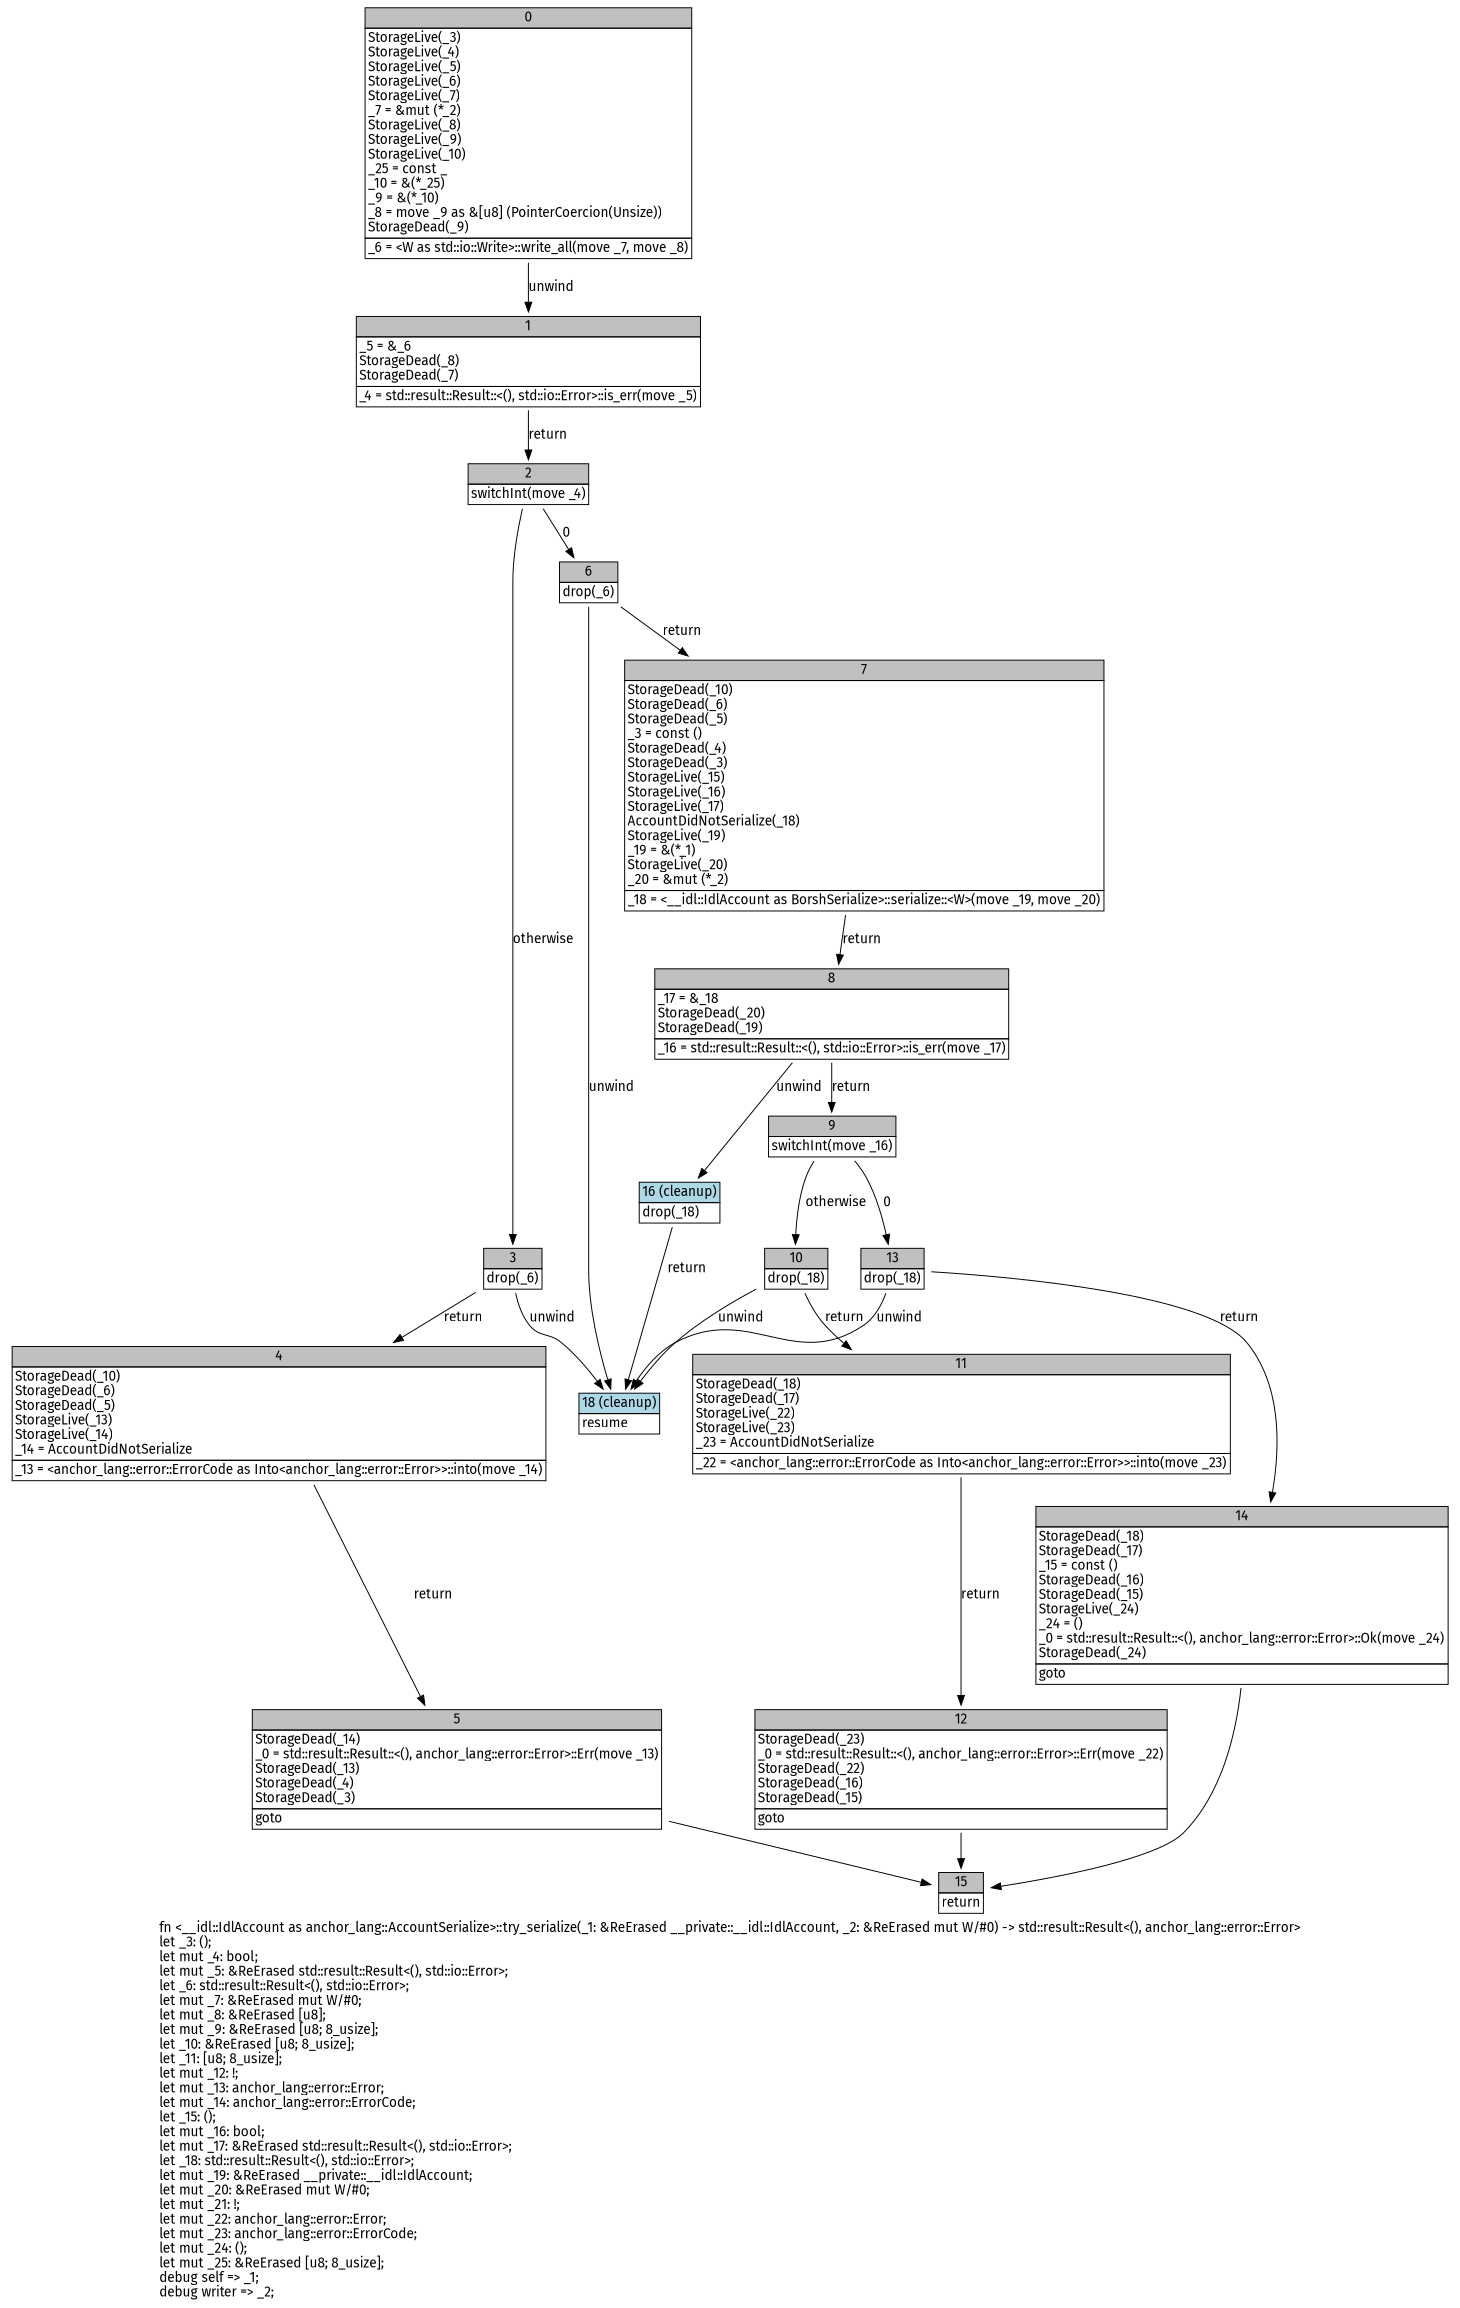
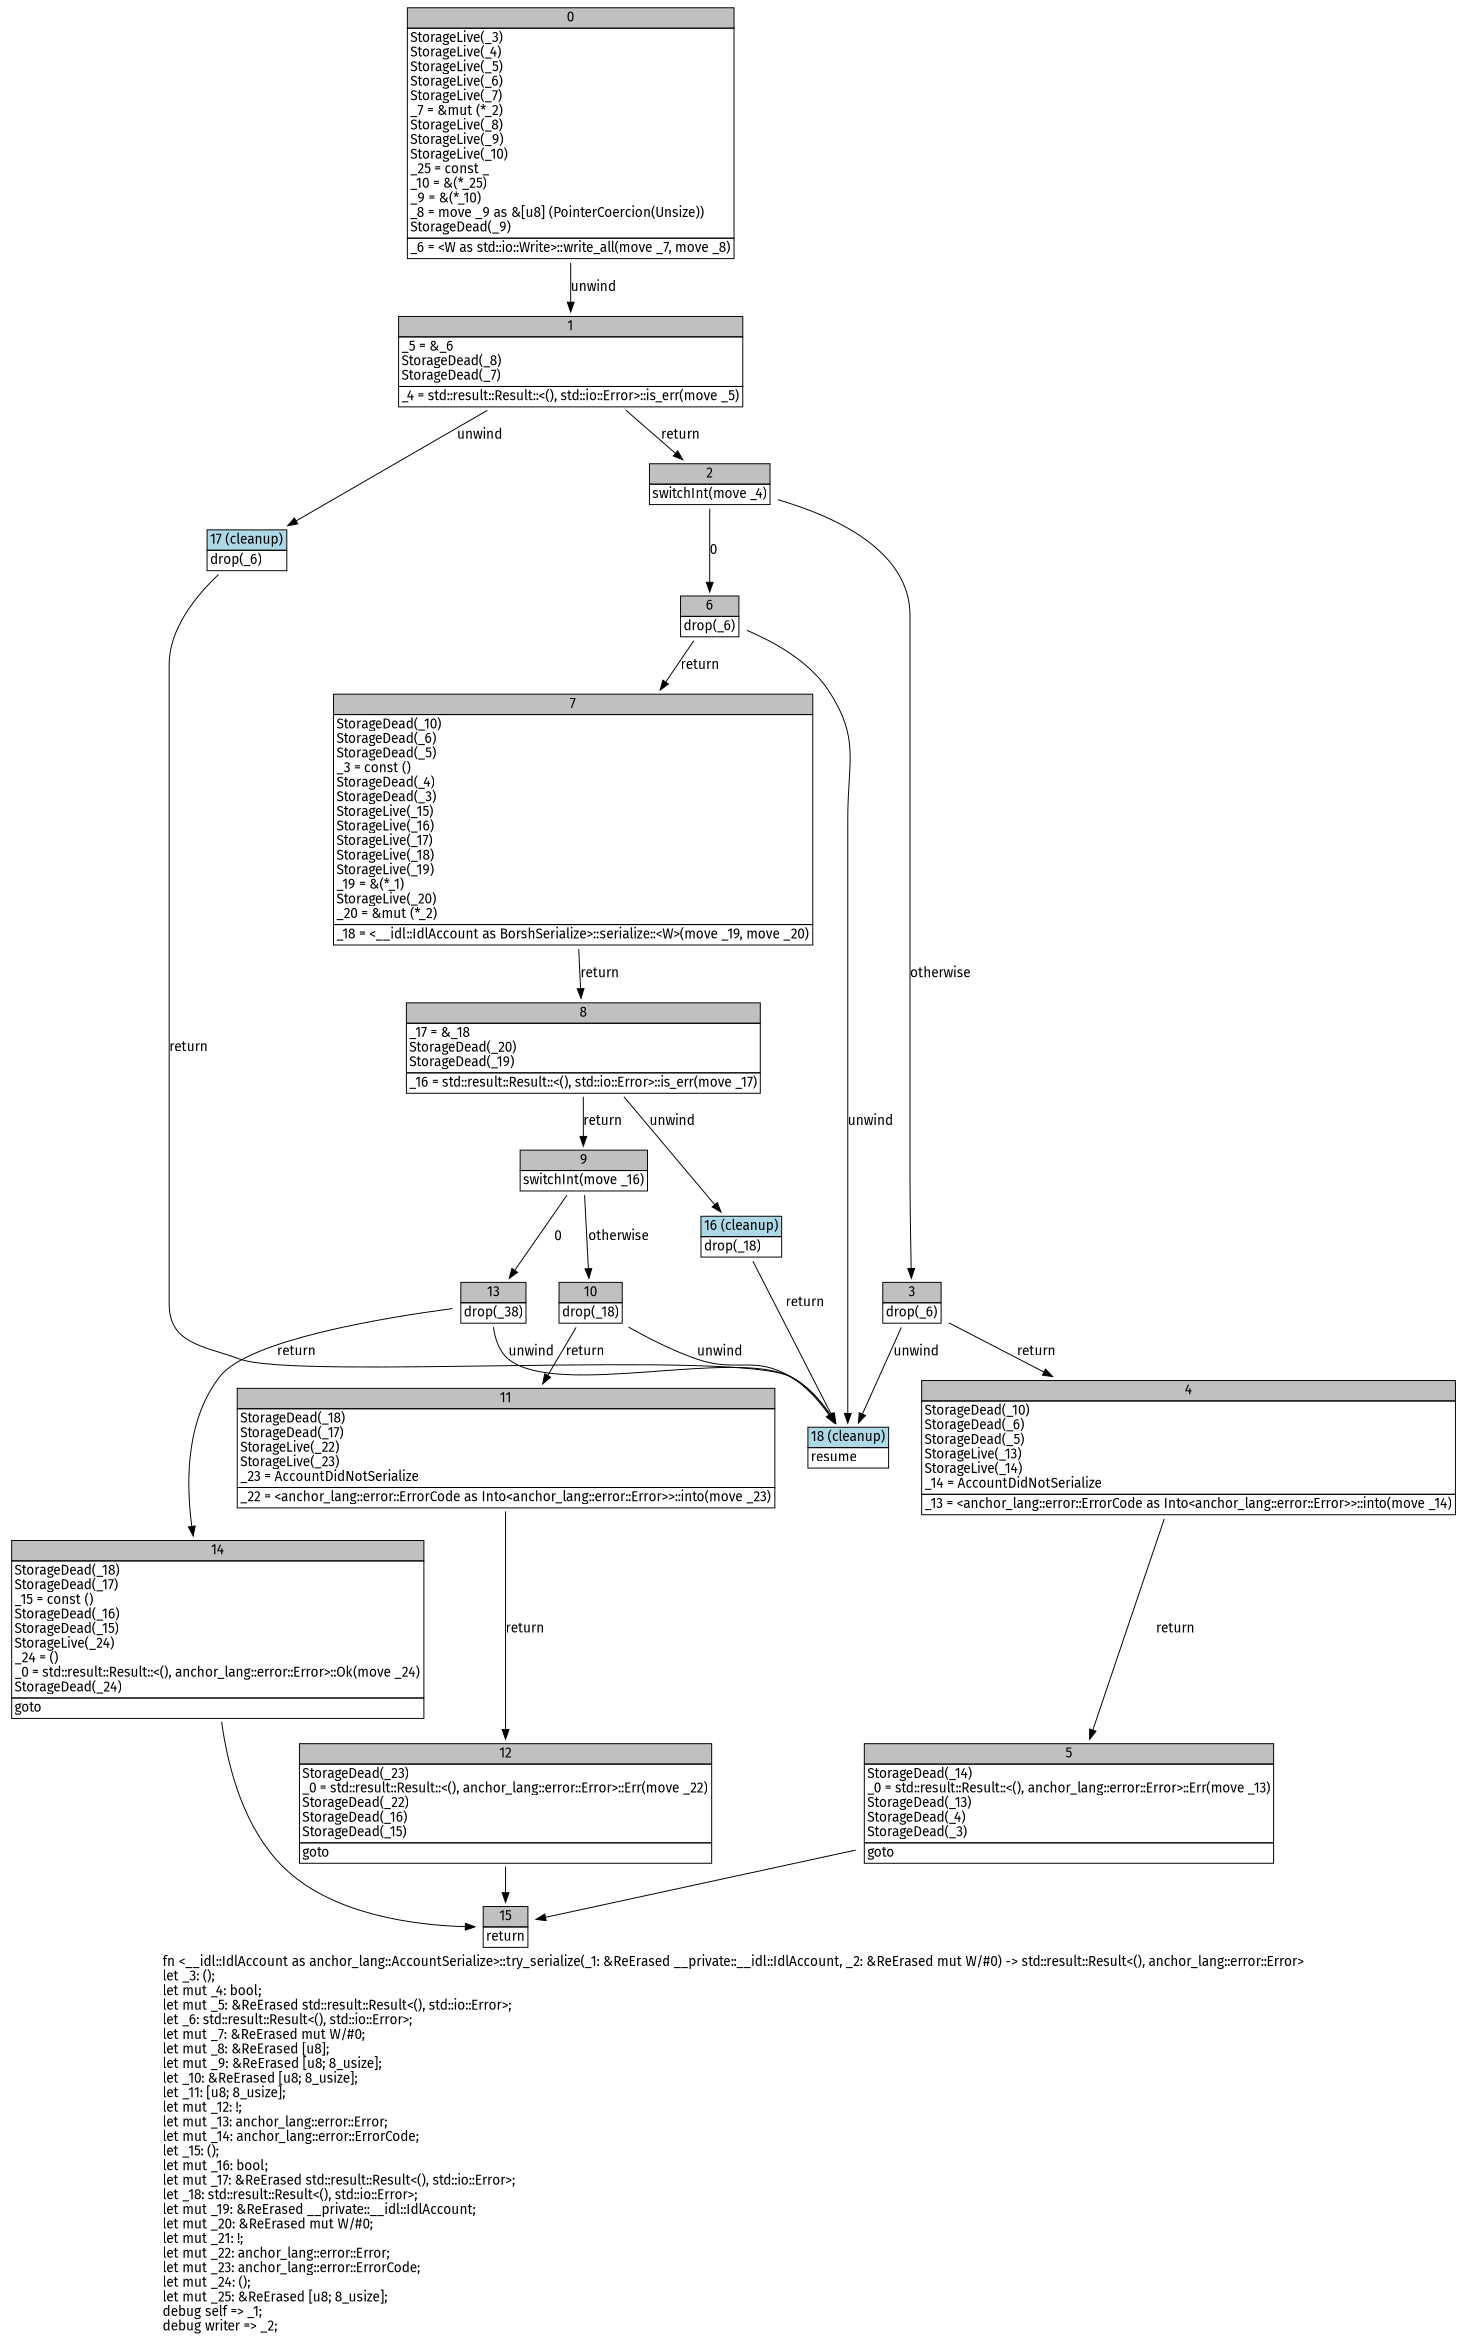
node "17 (cleanup)": added
node "7": text "AccountDidNotSerialize(_18)" -> "StorageLive(_18)"
node "13": text "drop(_18)" -> "drop(_38)"
